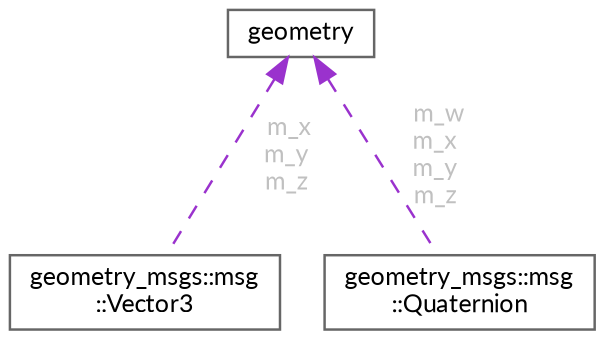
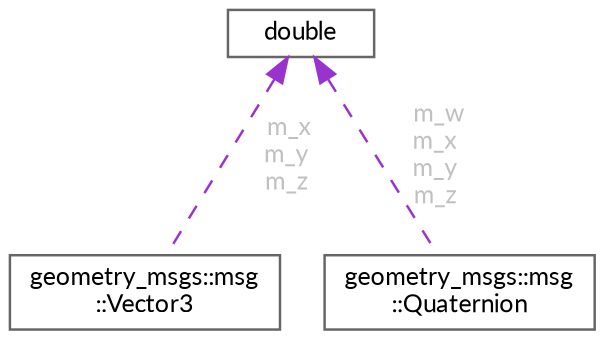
node "geometry": label "geometry" -> "double"
